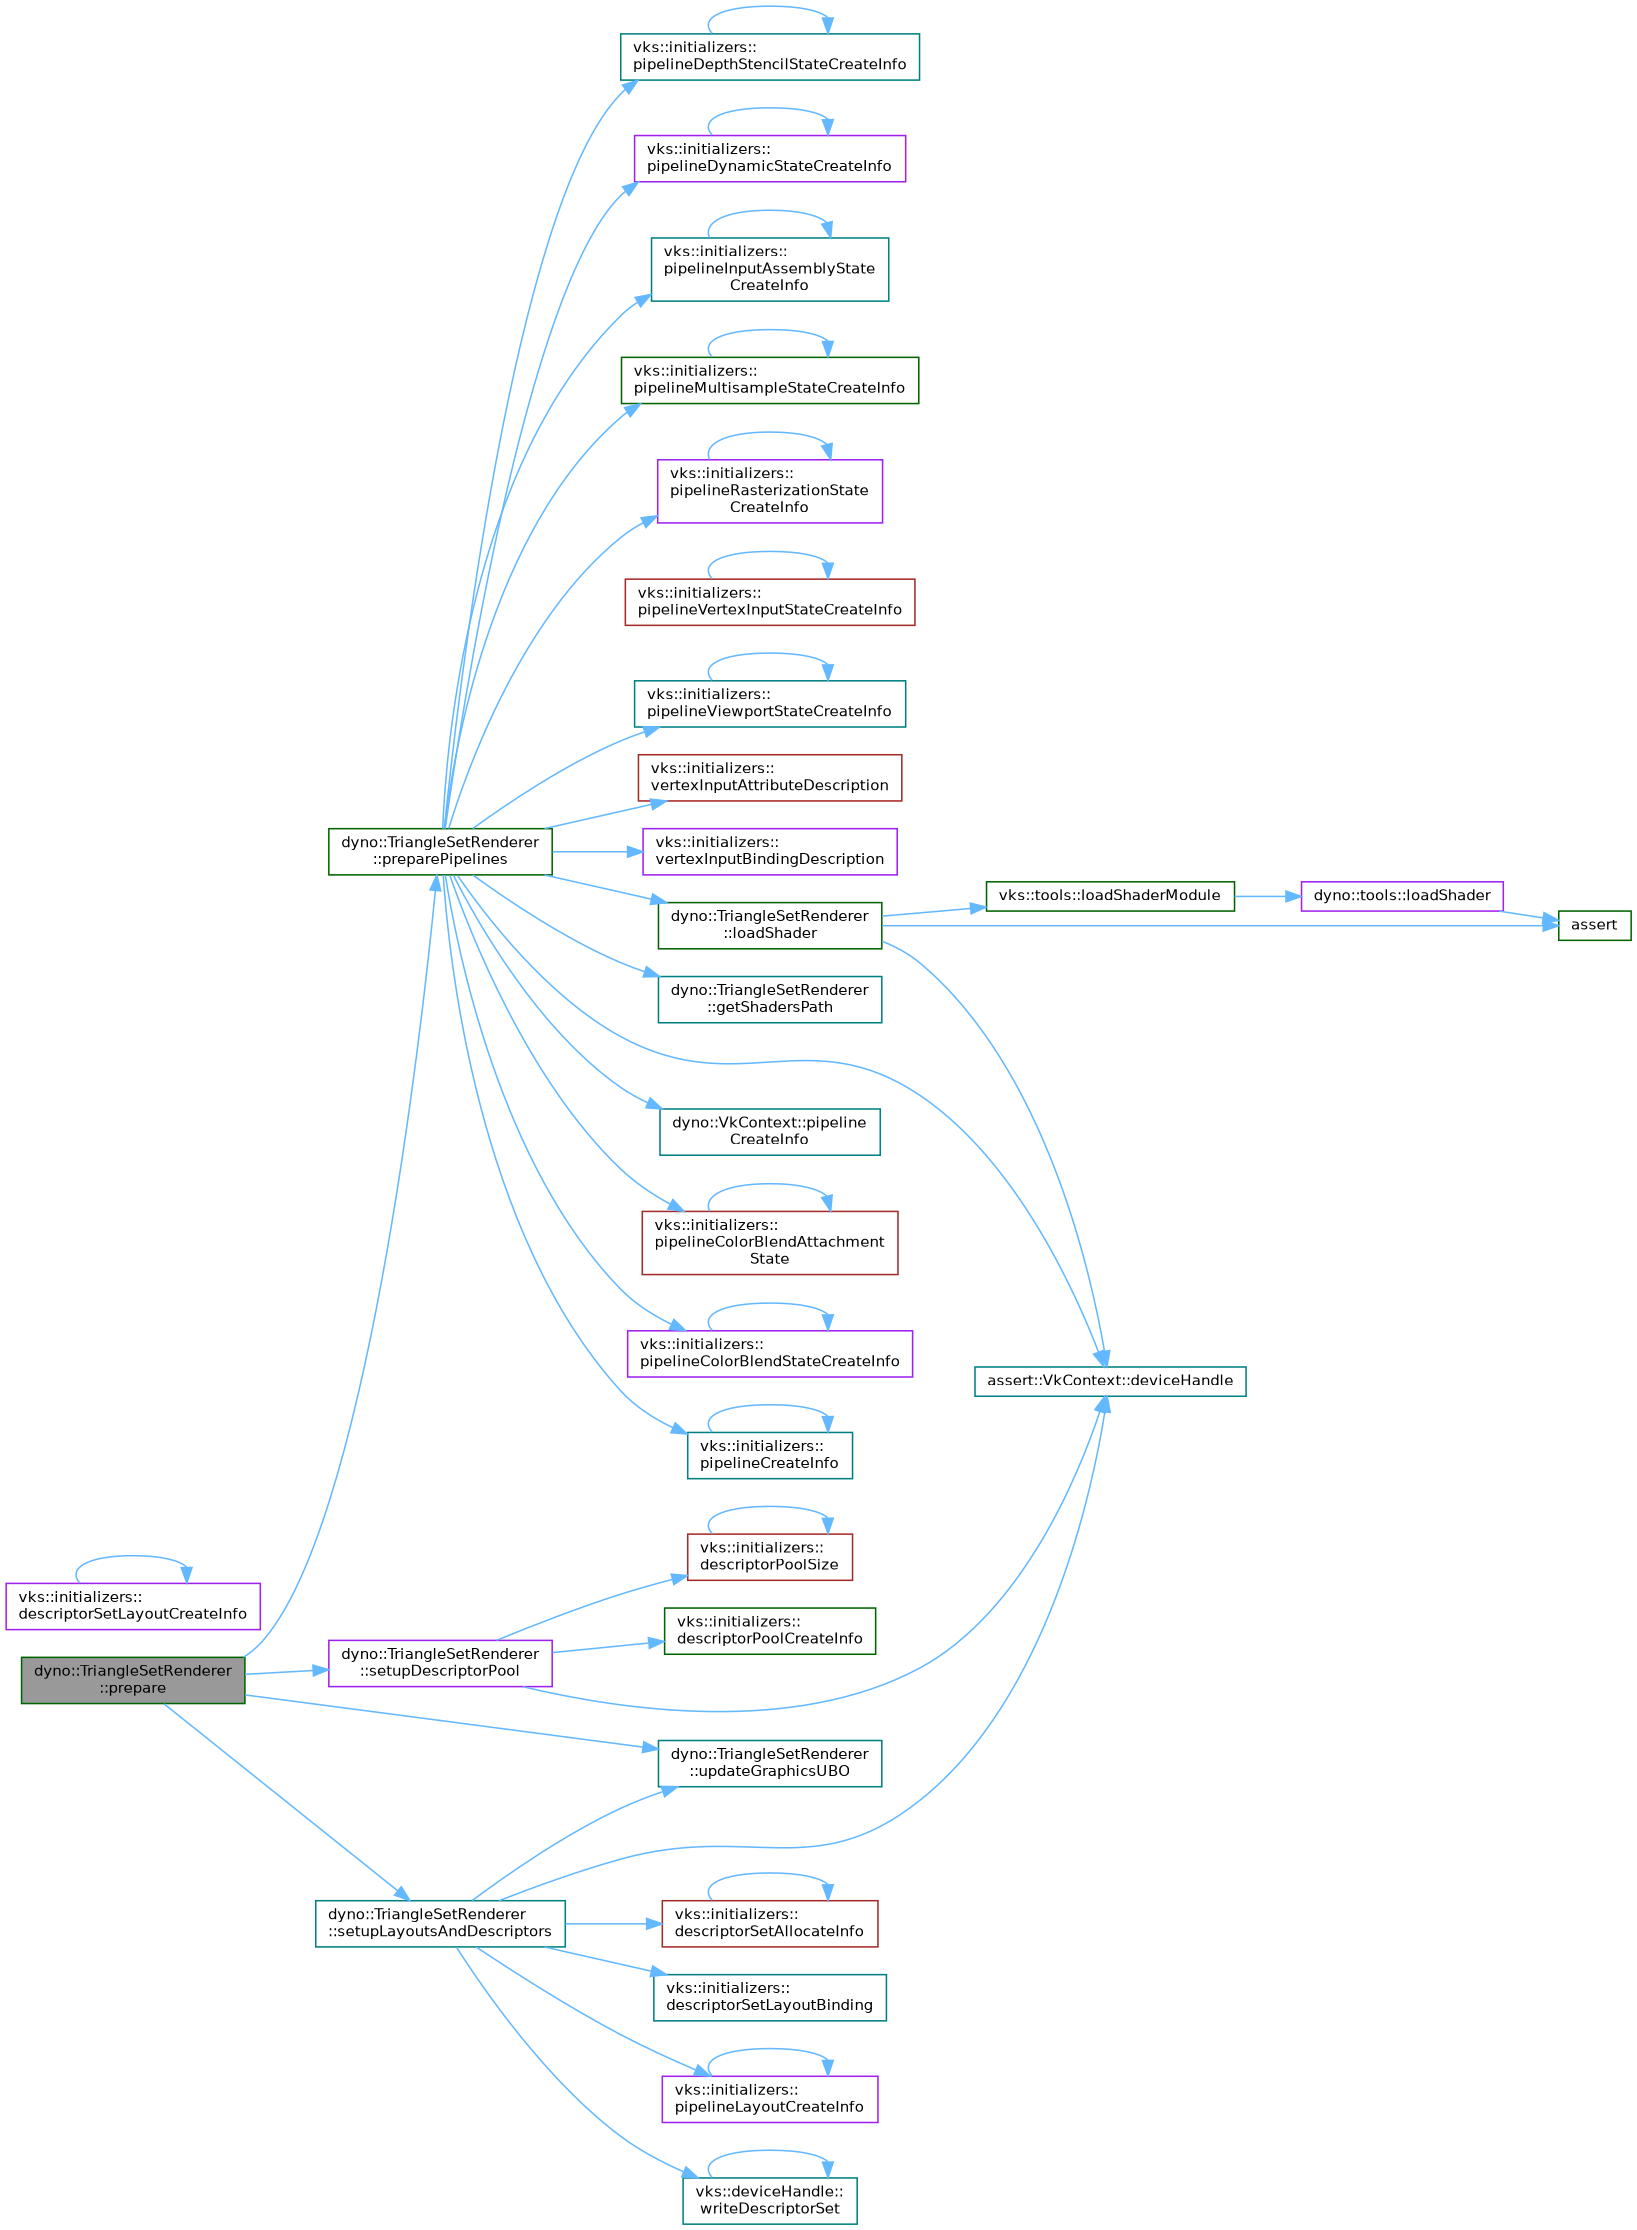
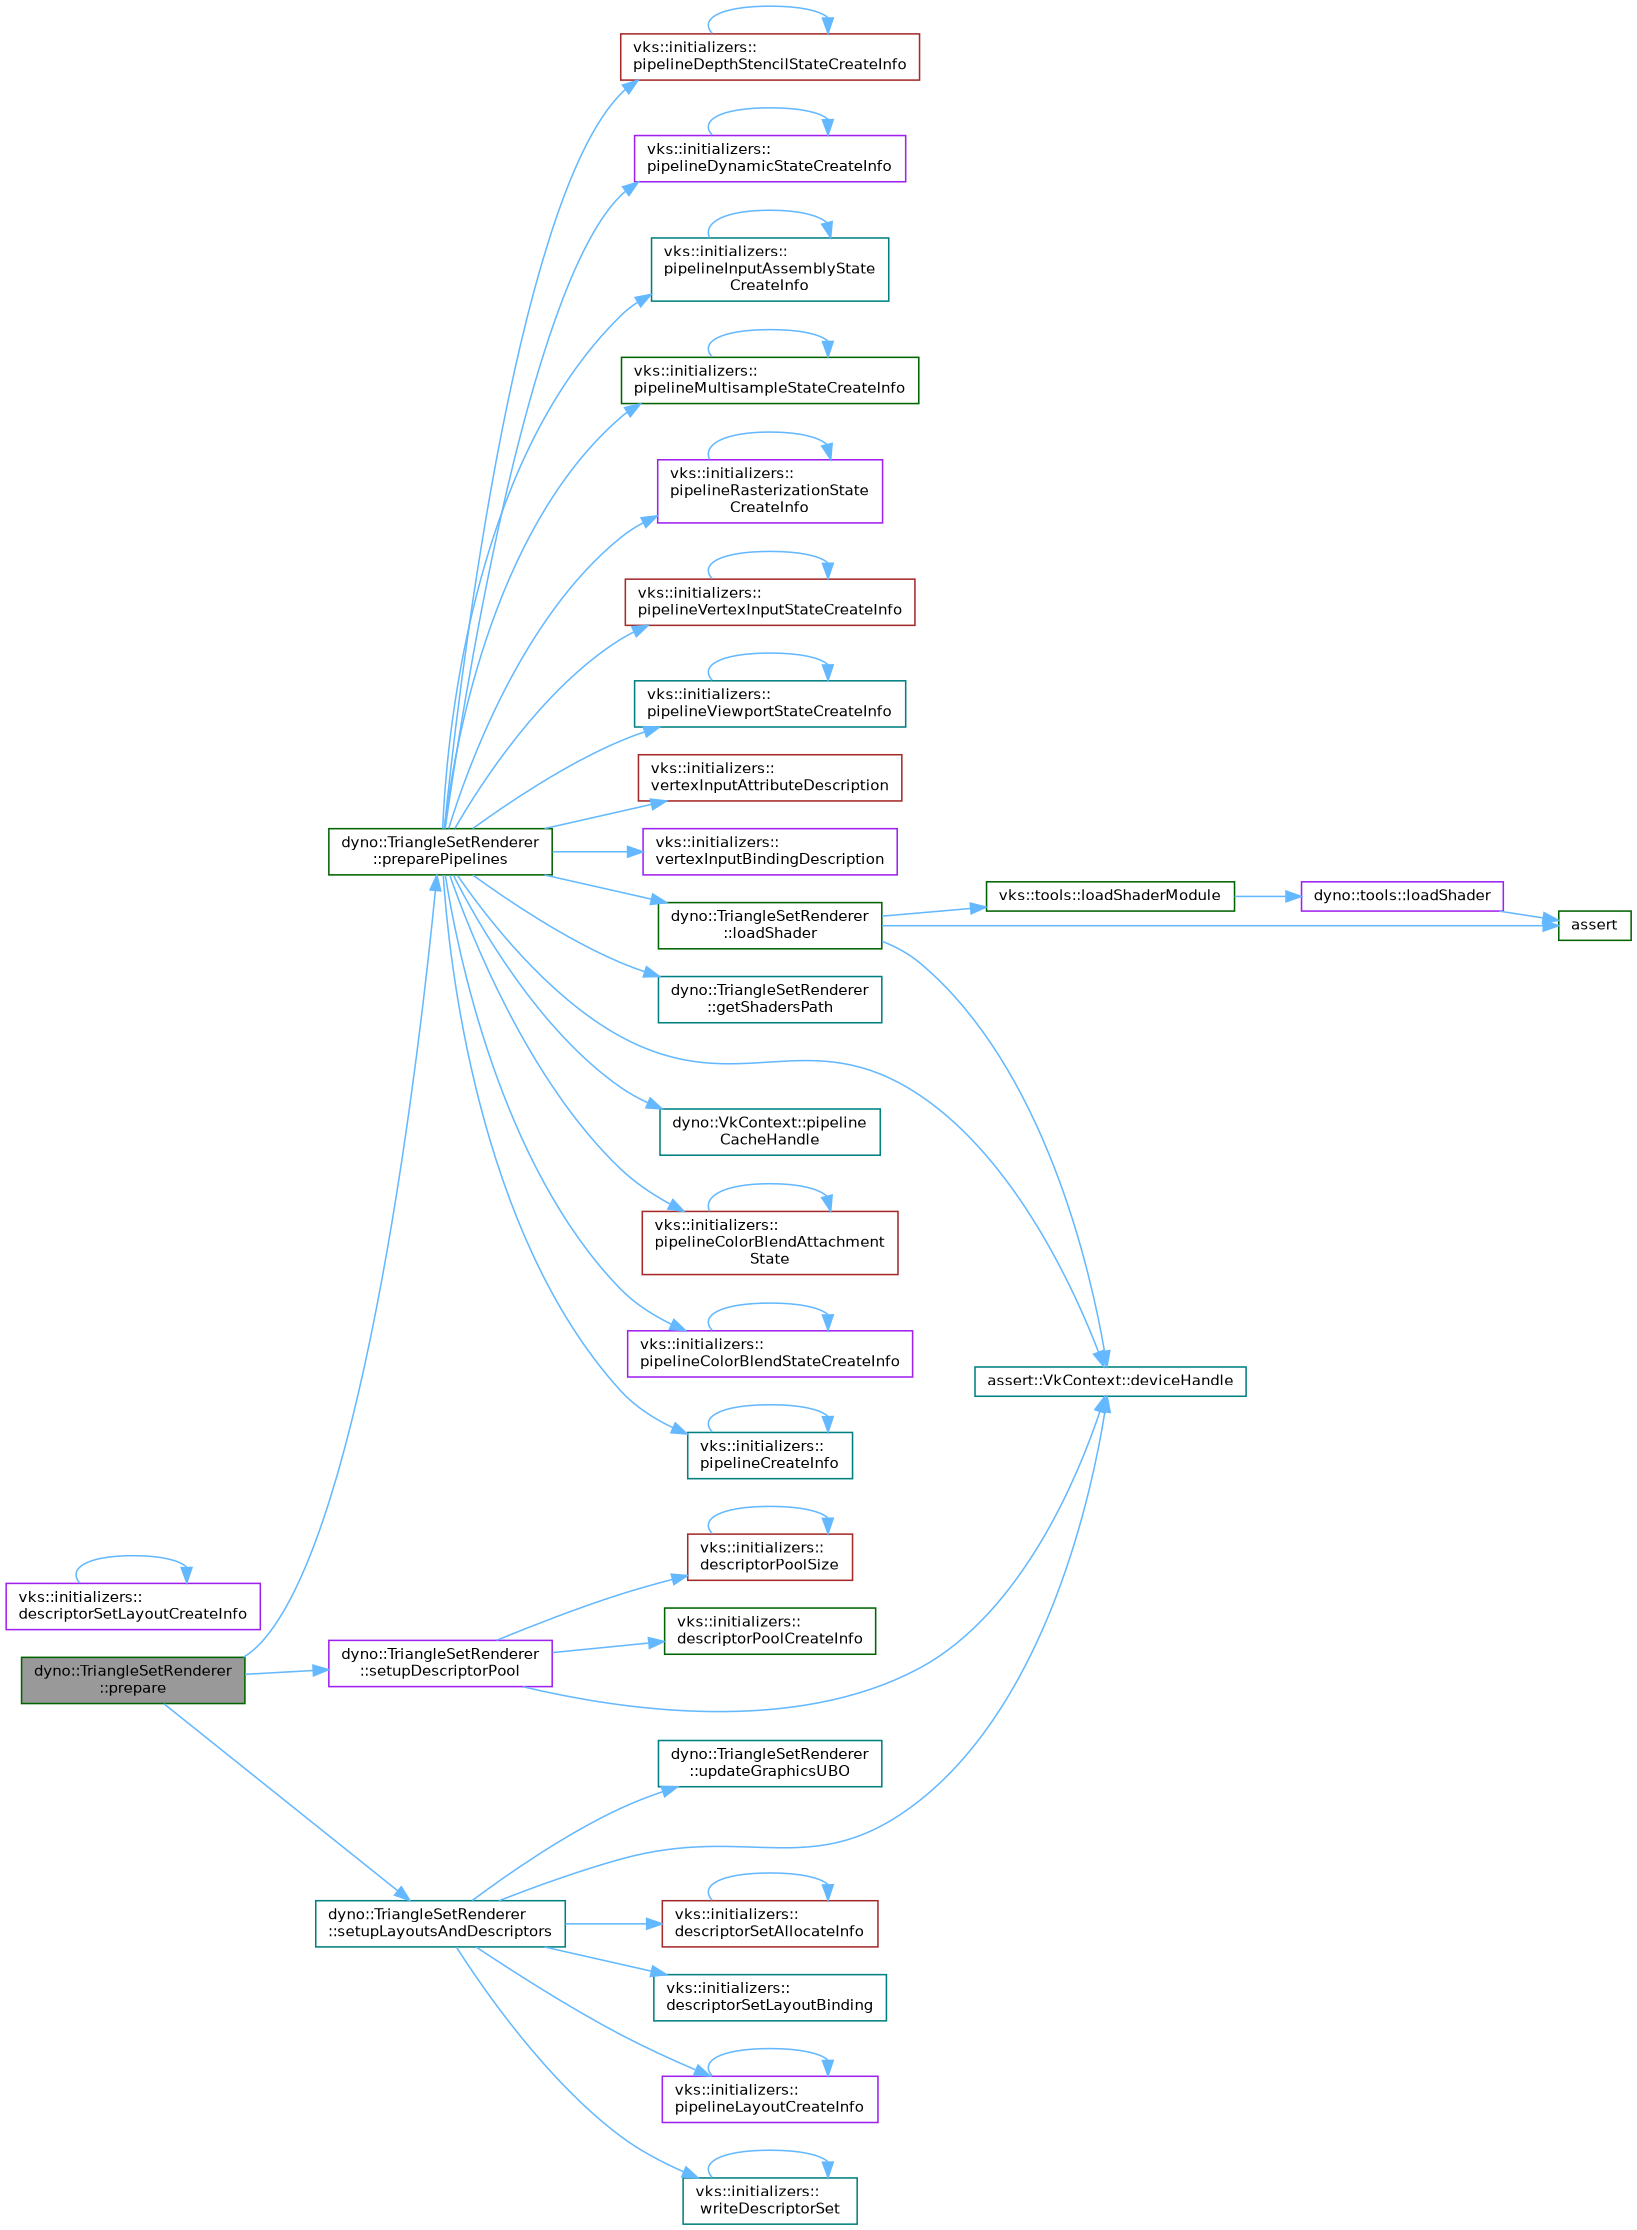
node "vks::initializers:: pipelineDepthStencilStateCreateInfo": color teal -> brown
edge "dyno::TriangleSetRenderer ::preparePipelines" -> "vks::initializers:: pipelineVertexInputStateCreateInfo": added
node "dyno::VkContext::pipeline CreateInfo": label "dyno::VkContext::pipeline CreateInfo" -> "dyno::VkContext::pipeline CacheHandle"
edge "dyno::TriangleSetRenderer ::prepare" -> "dyno::TriangleSetRenderer ::updateGraphicsUBO": removed
node "vks::deviceHandle:: writeDescriptorSet": label "vks::deviceHandle:: writeDescriptorSet" -> "vks::initializers:: writeDescriptorSet"
